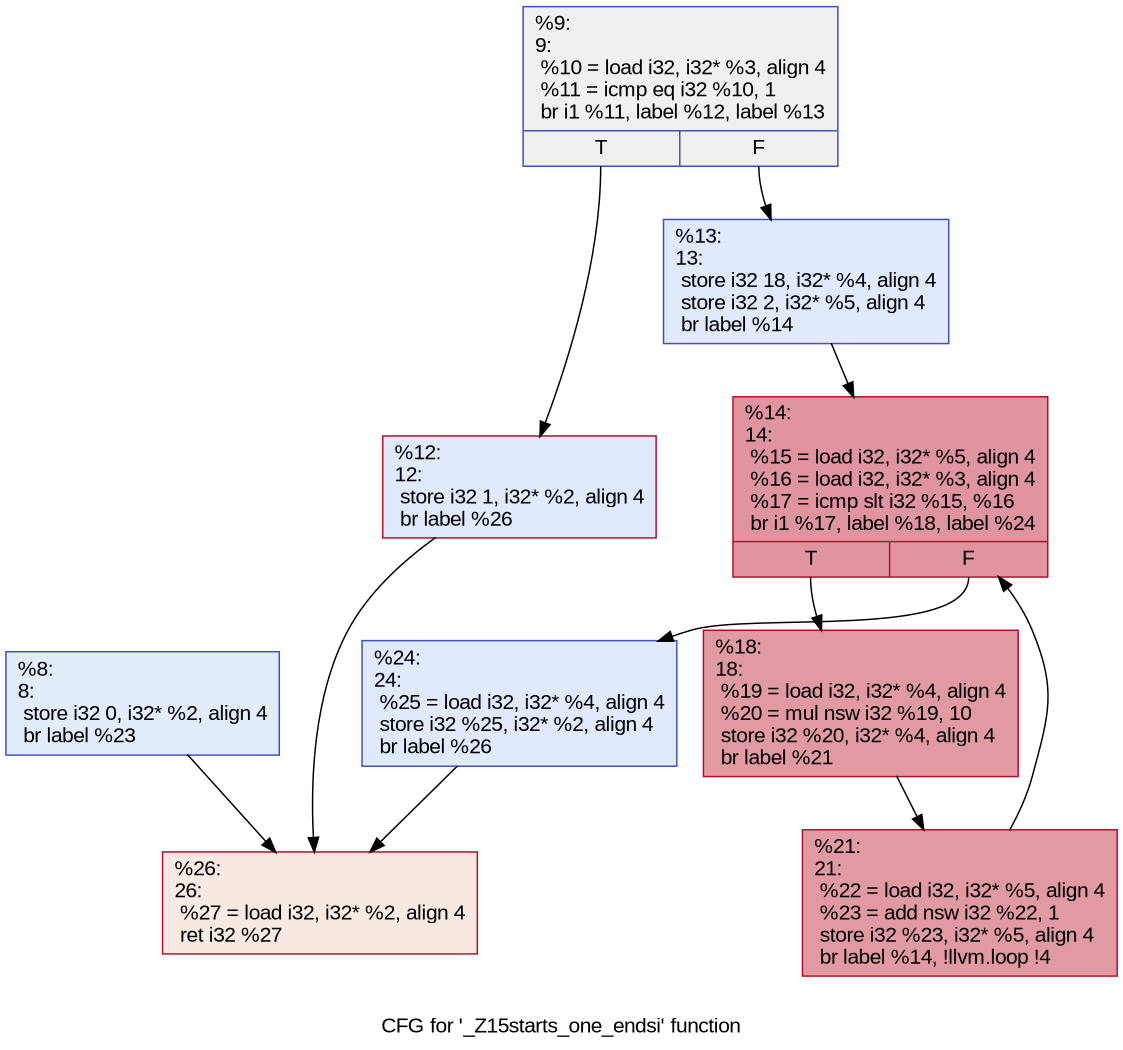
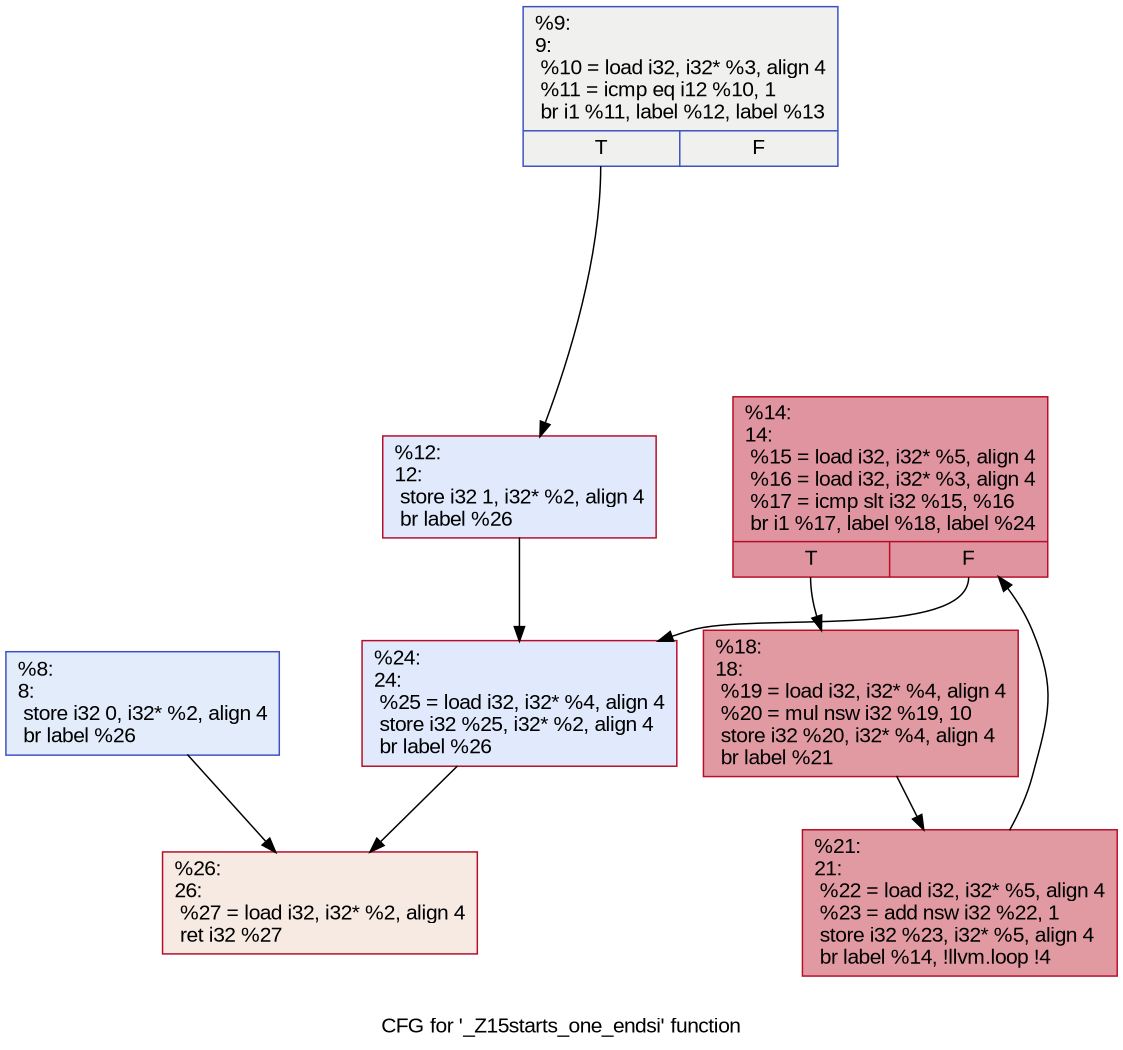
node "%9:": text "%11 = icmp eq i32 %10, 1" -> "%11 = icmp eq i12 %10, 1"
node "%13:": removed
edge "%12:" -> "%26:": now "%12:" -> "%24:"
node "%24:": color #3d50c3ff -> #b70d28ff
node "%8:": text "br label %23" -> "br label %26"
